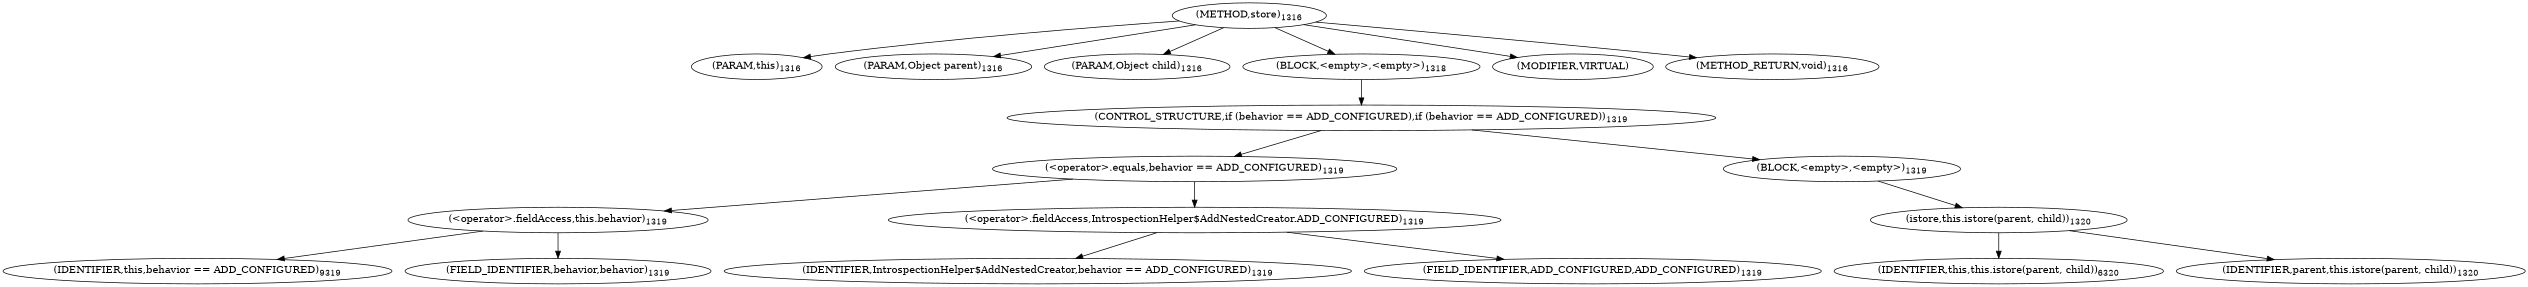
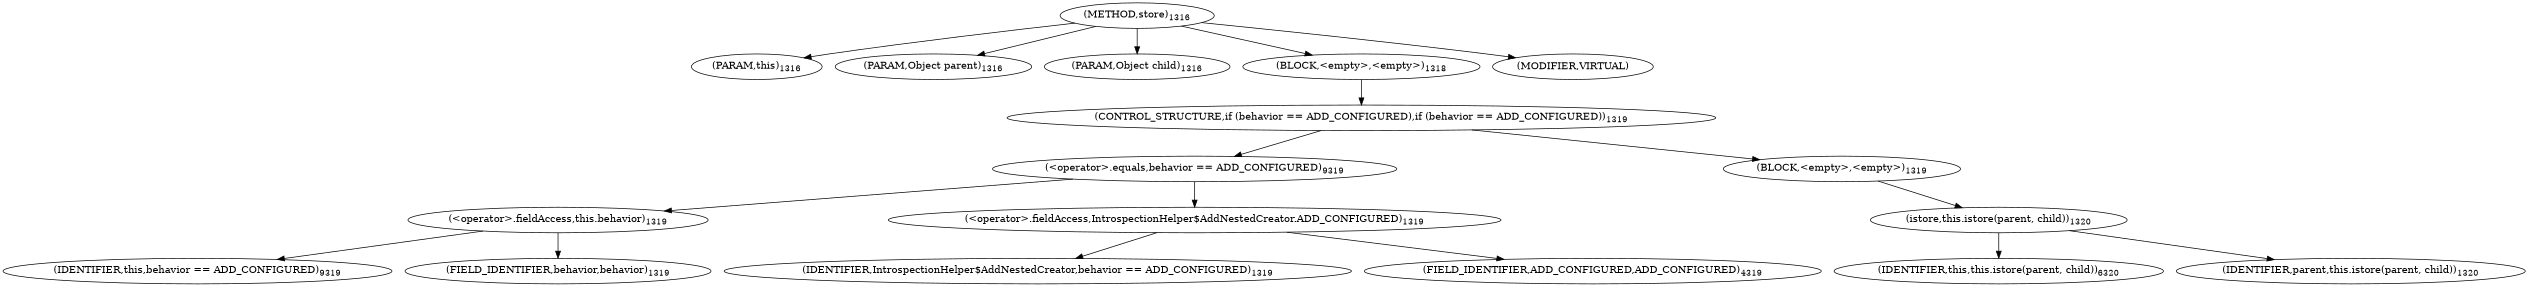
node "(METHOD_RETURN,void)": removed
node "(<operator>.equals,behavior == ADD_CONFIGURED)": text "1319" -> "9319"
node "(FIELD_IDENTIFIER,ADD_CONFIGURED,ADD_CONFIGURED)": text "1319" -> "4319"
